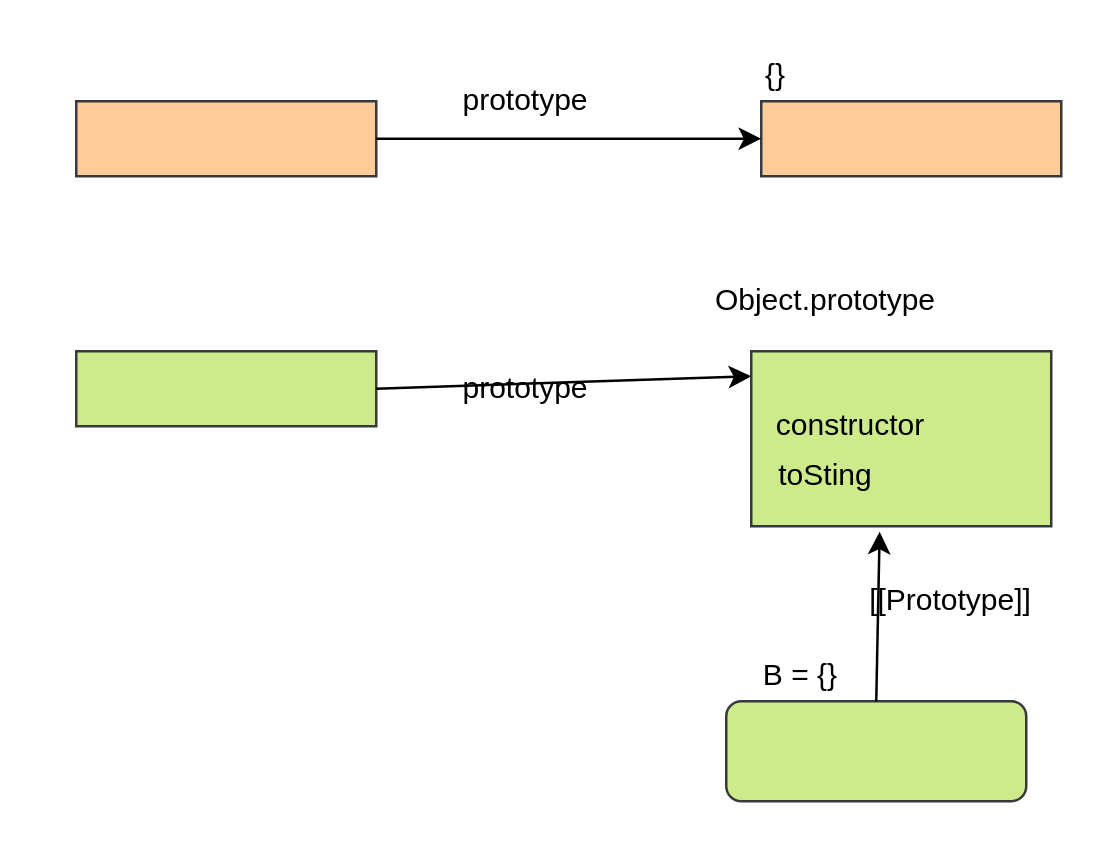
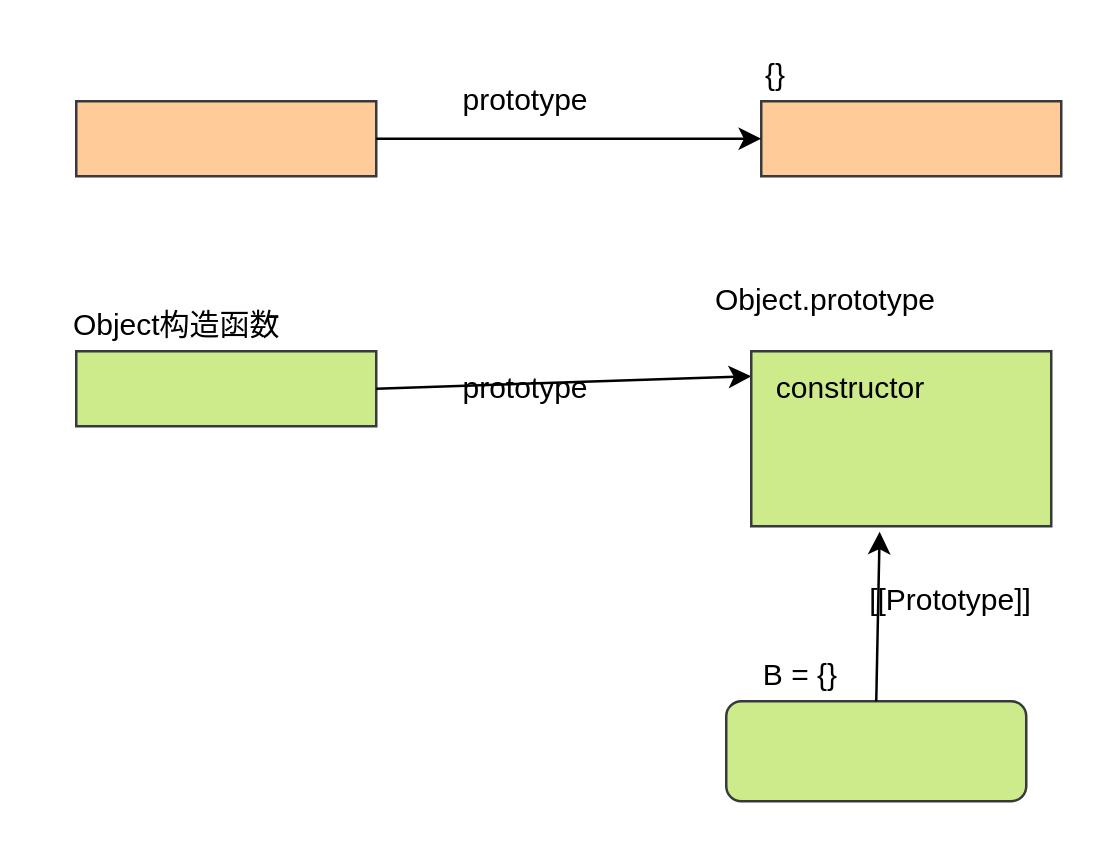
node "Object构造函数": added
node "constructor": moved (851, 426) -> (851, 389)
node "toSting": removed
